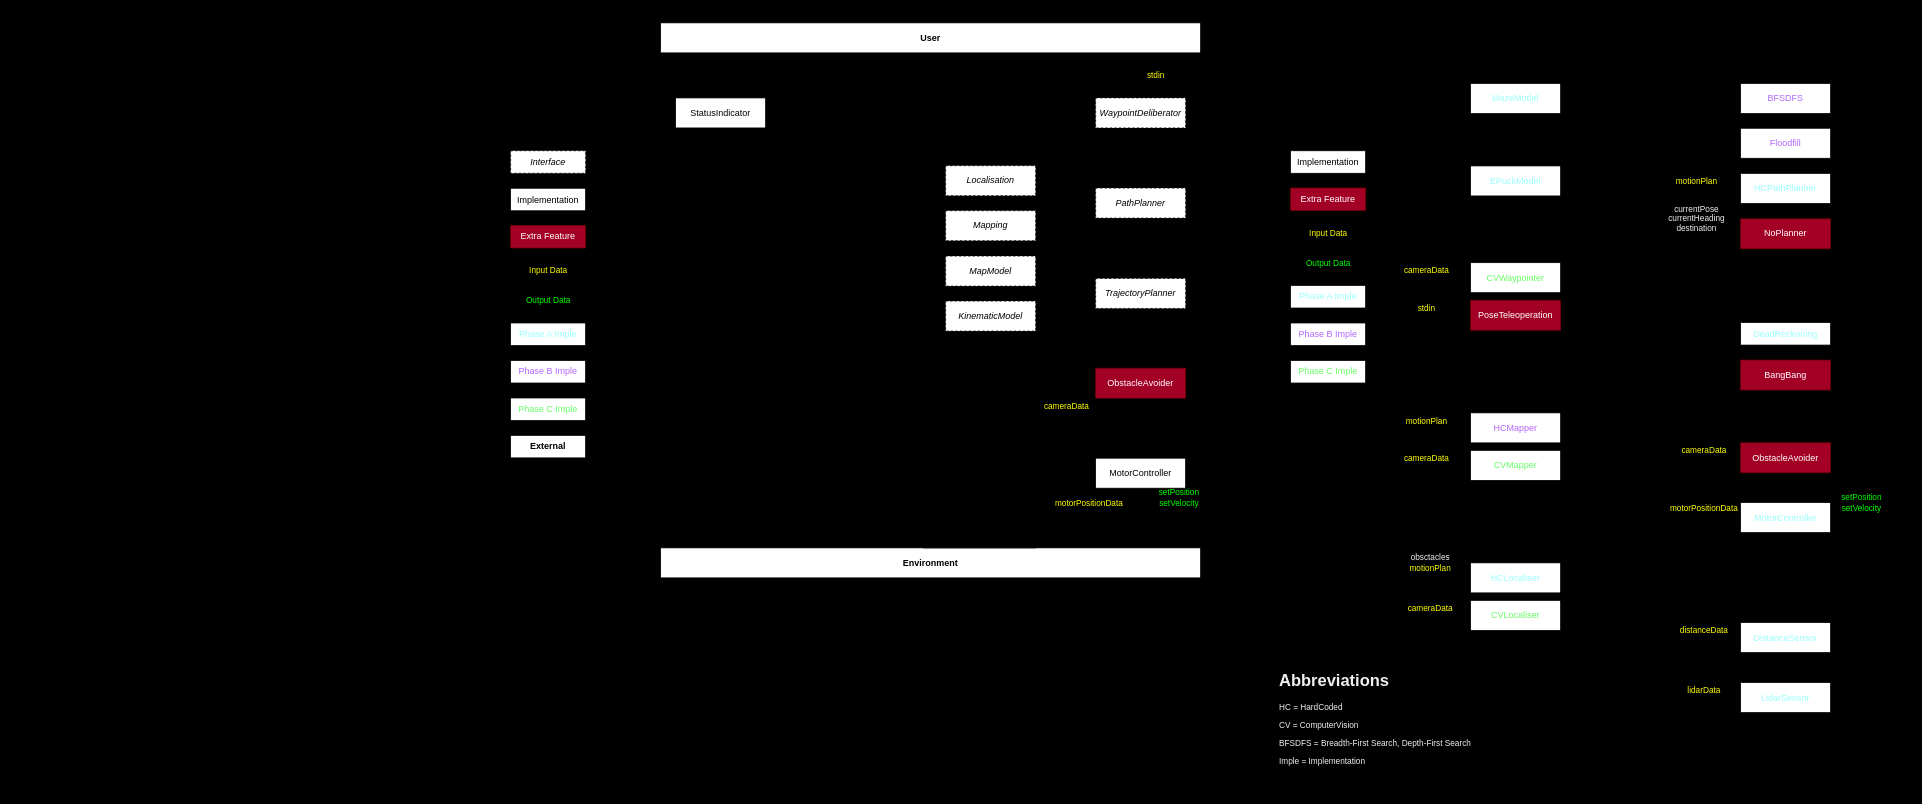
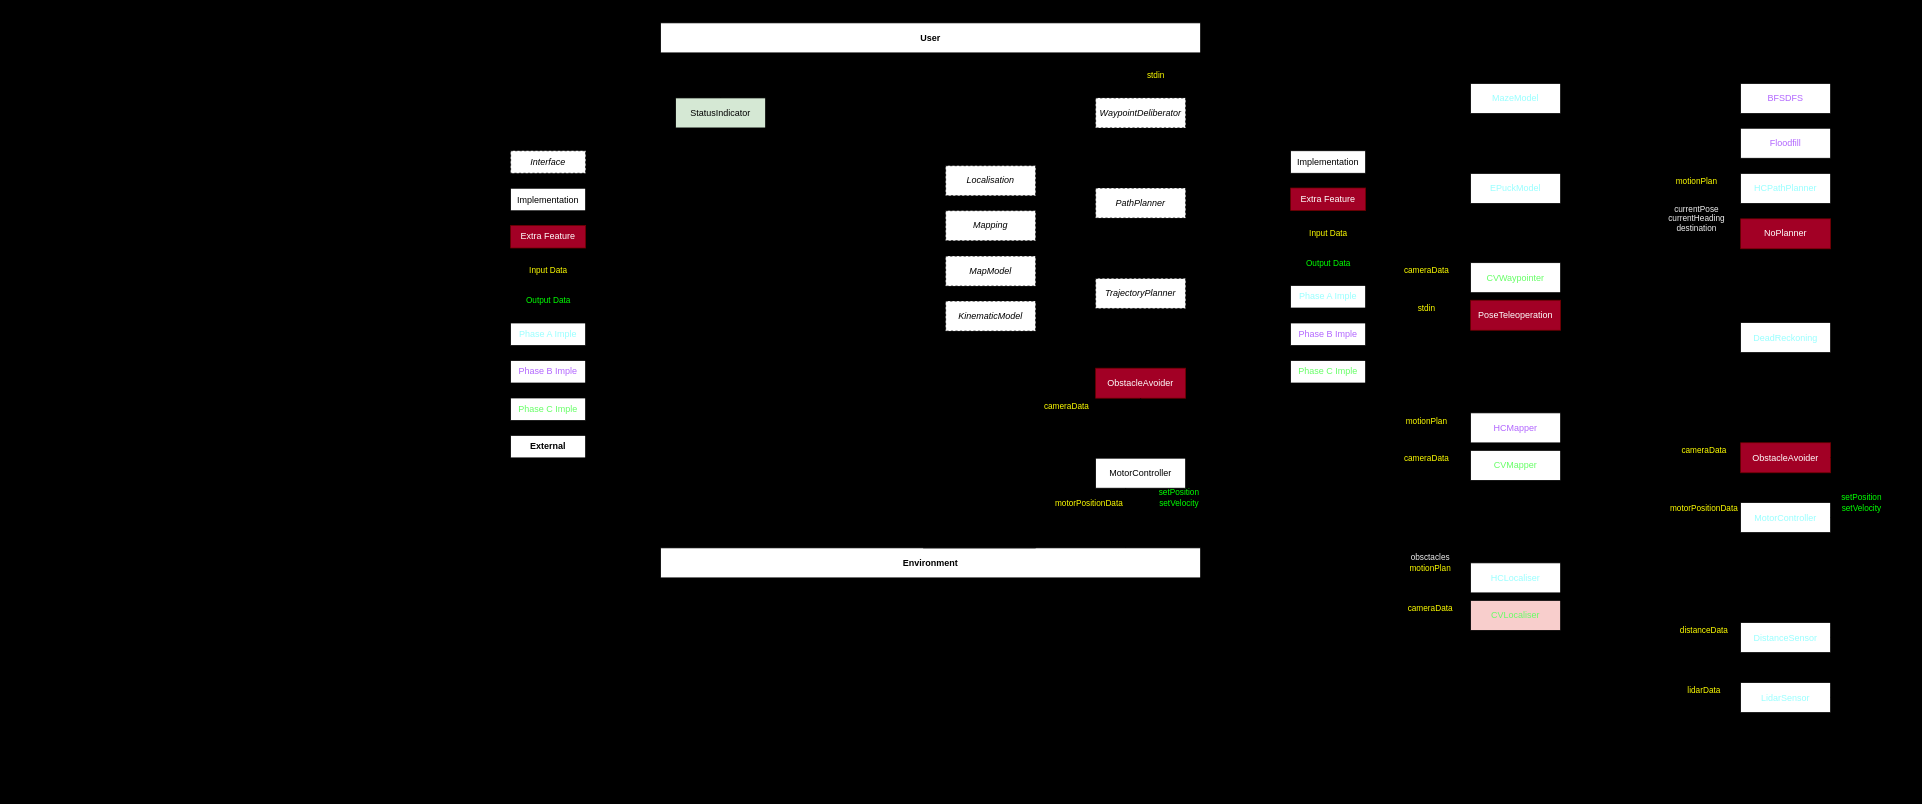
node "StatusIndicator": fillcolor #ffffff -> #d5e8d4
node "EPuckModel": moved (1515, 181) -> (1515, 188)
node "DeadReckoning": size 90x23 -> 90x30
node "BangBang": removed
node "CVLocaliser": fillcolor #ffffff -> #f8cecc
node "AbbreviationsHC = HardCoded CV = ComputerVision BFSDFS = Breadth-First Search, Depth-First Search Imple = Implementation": removed
